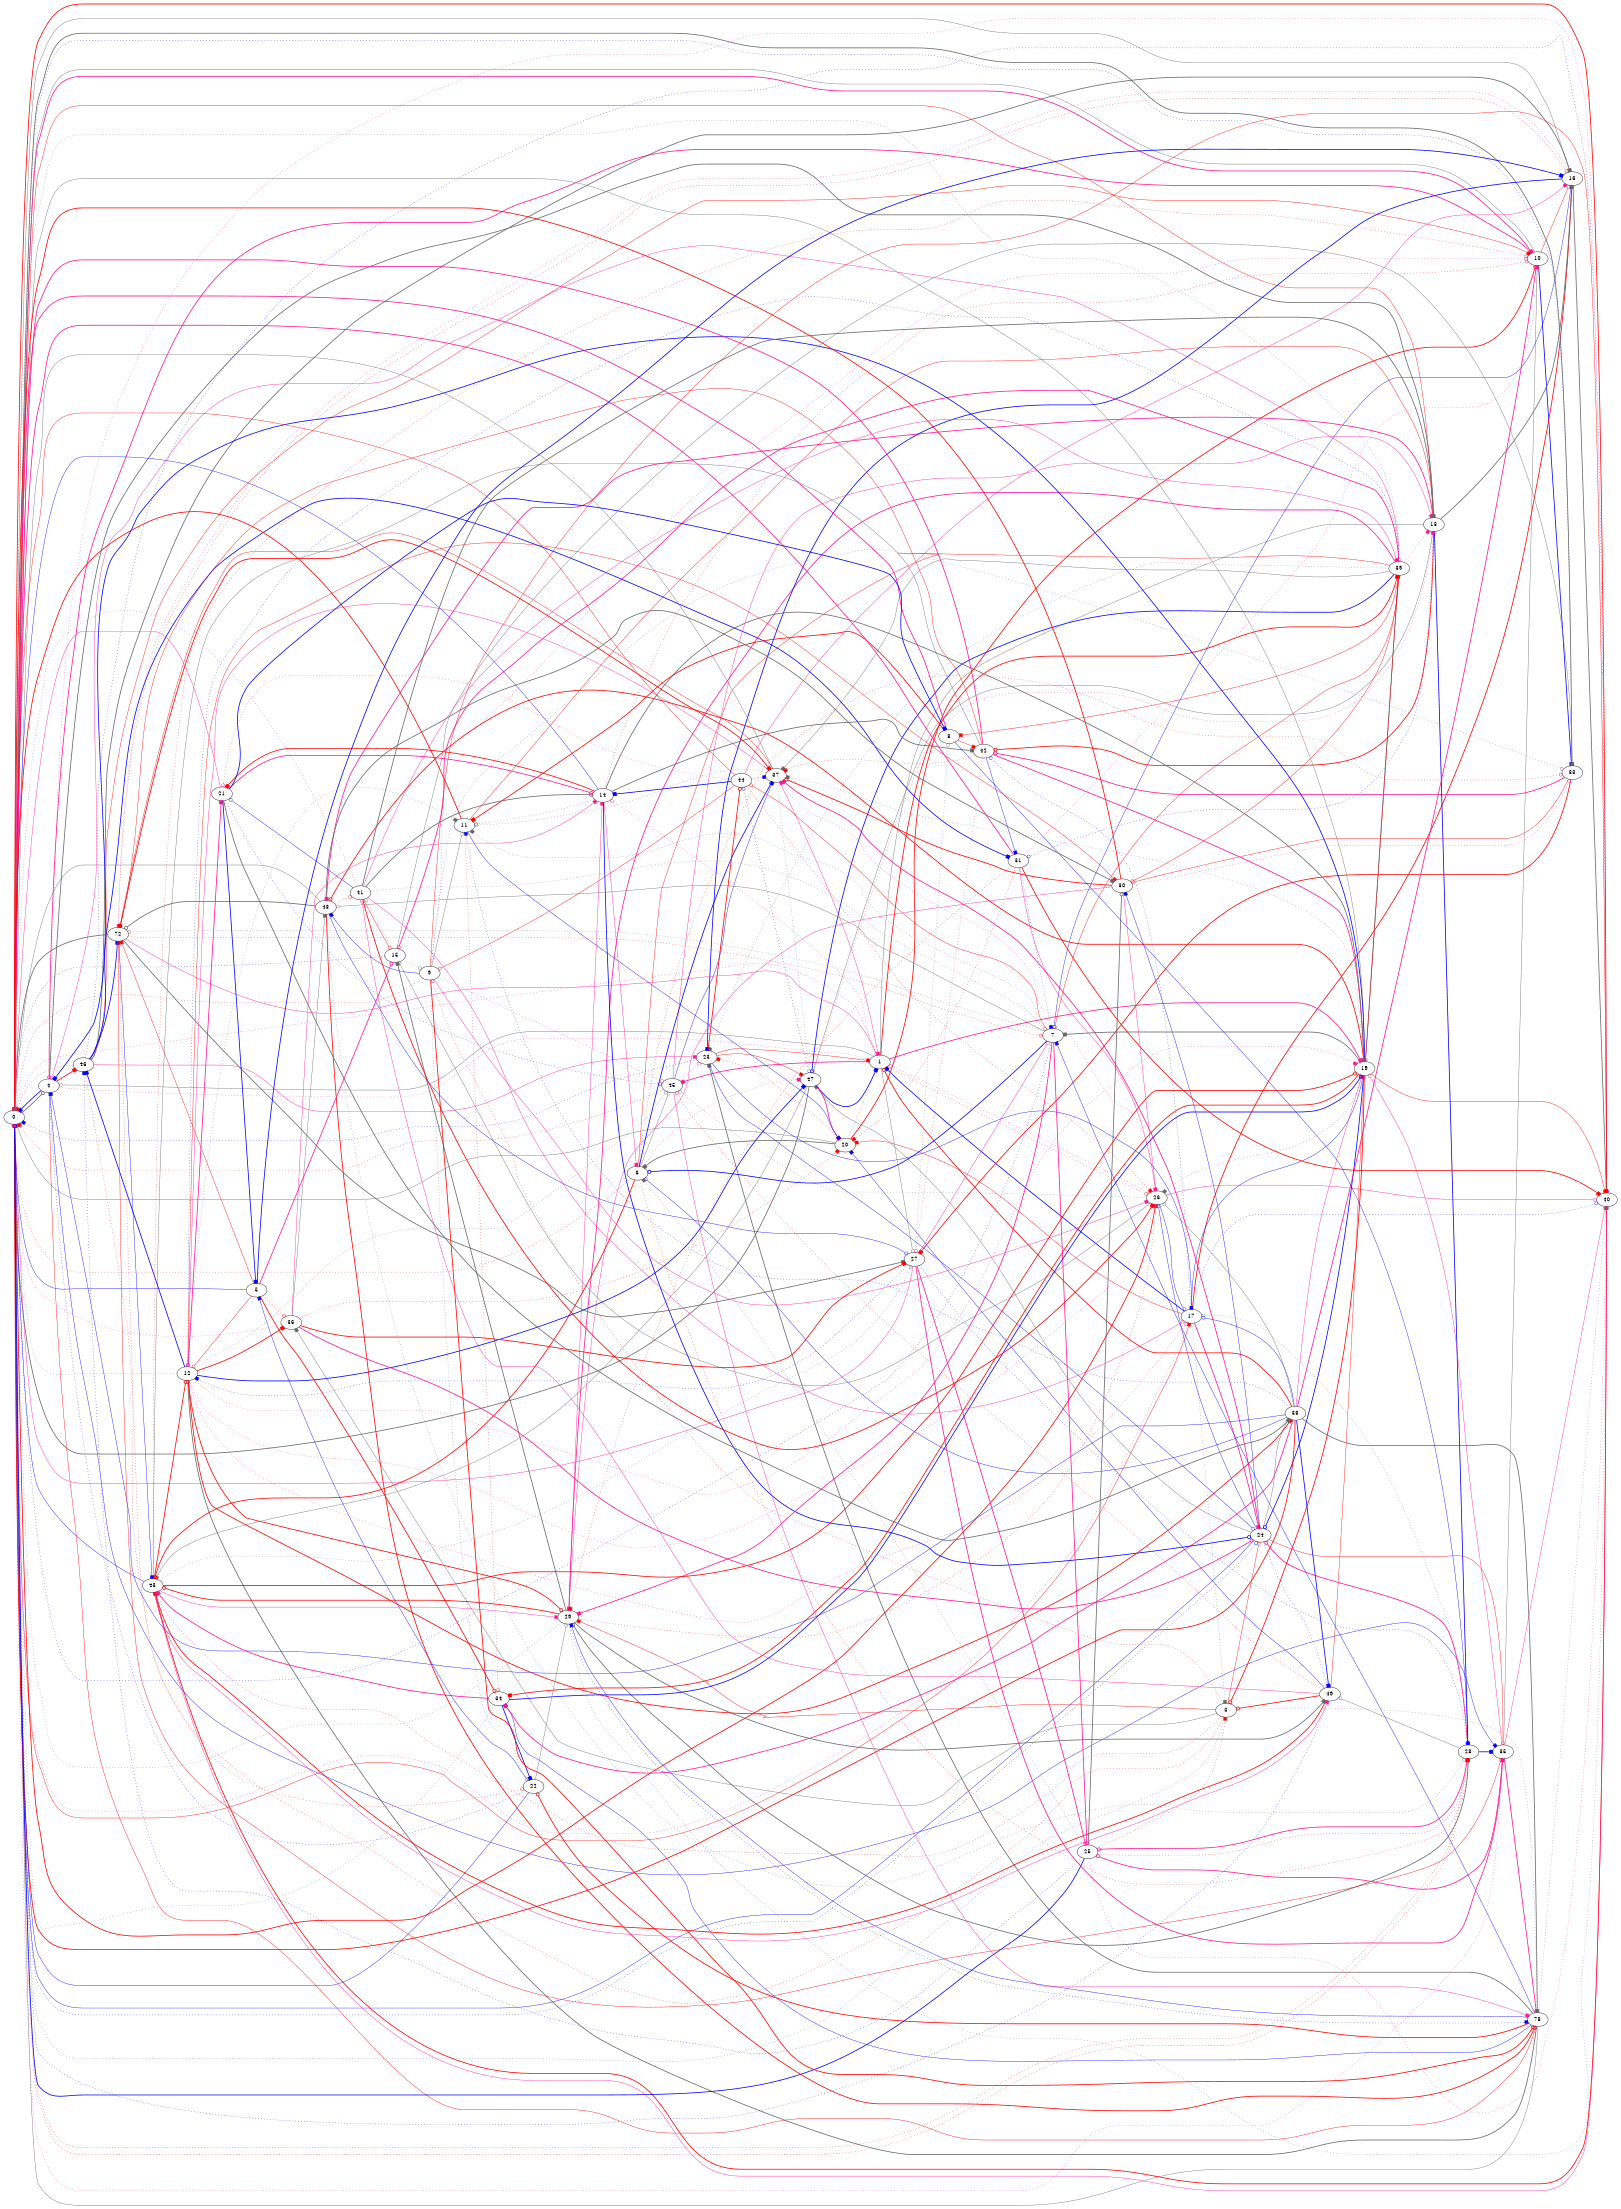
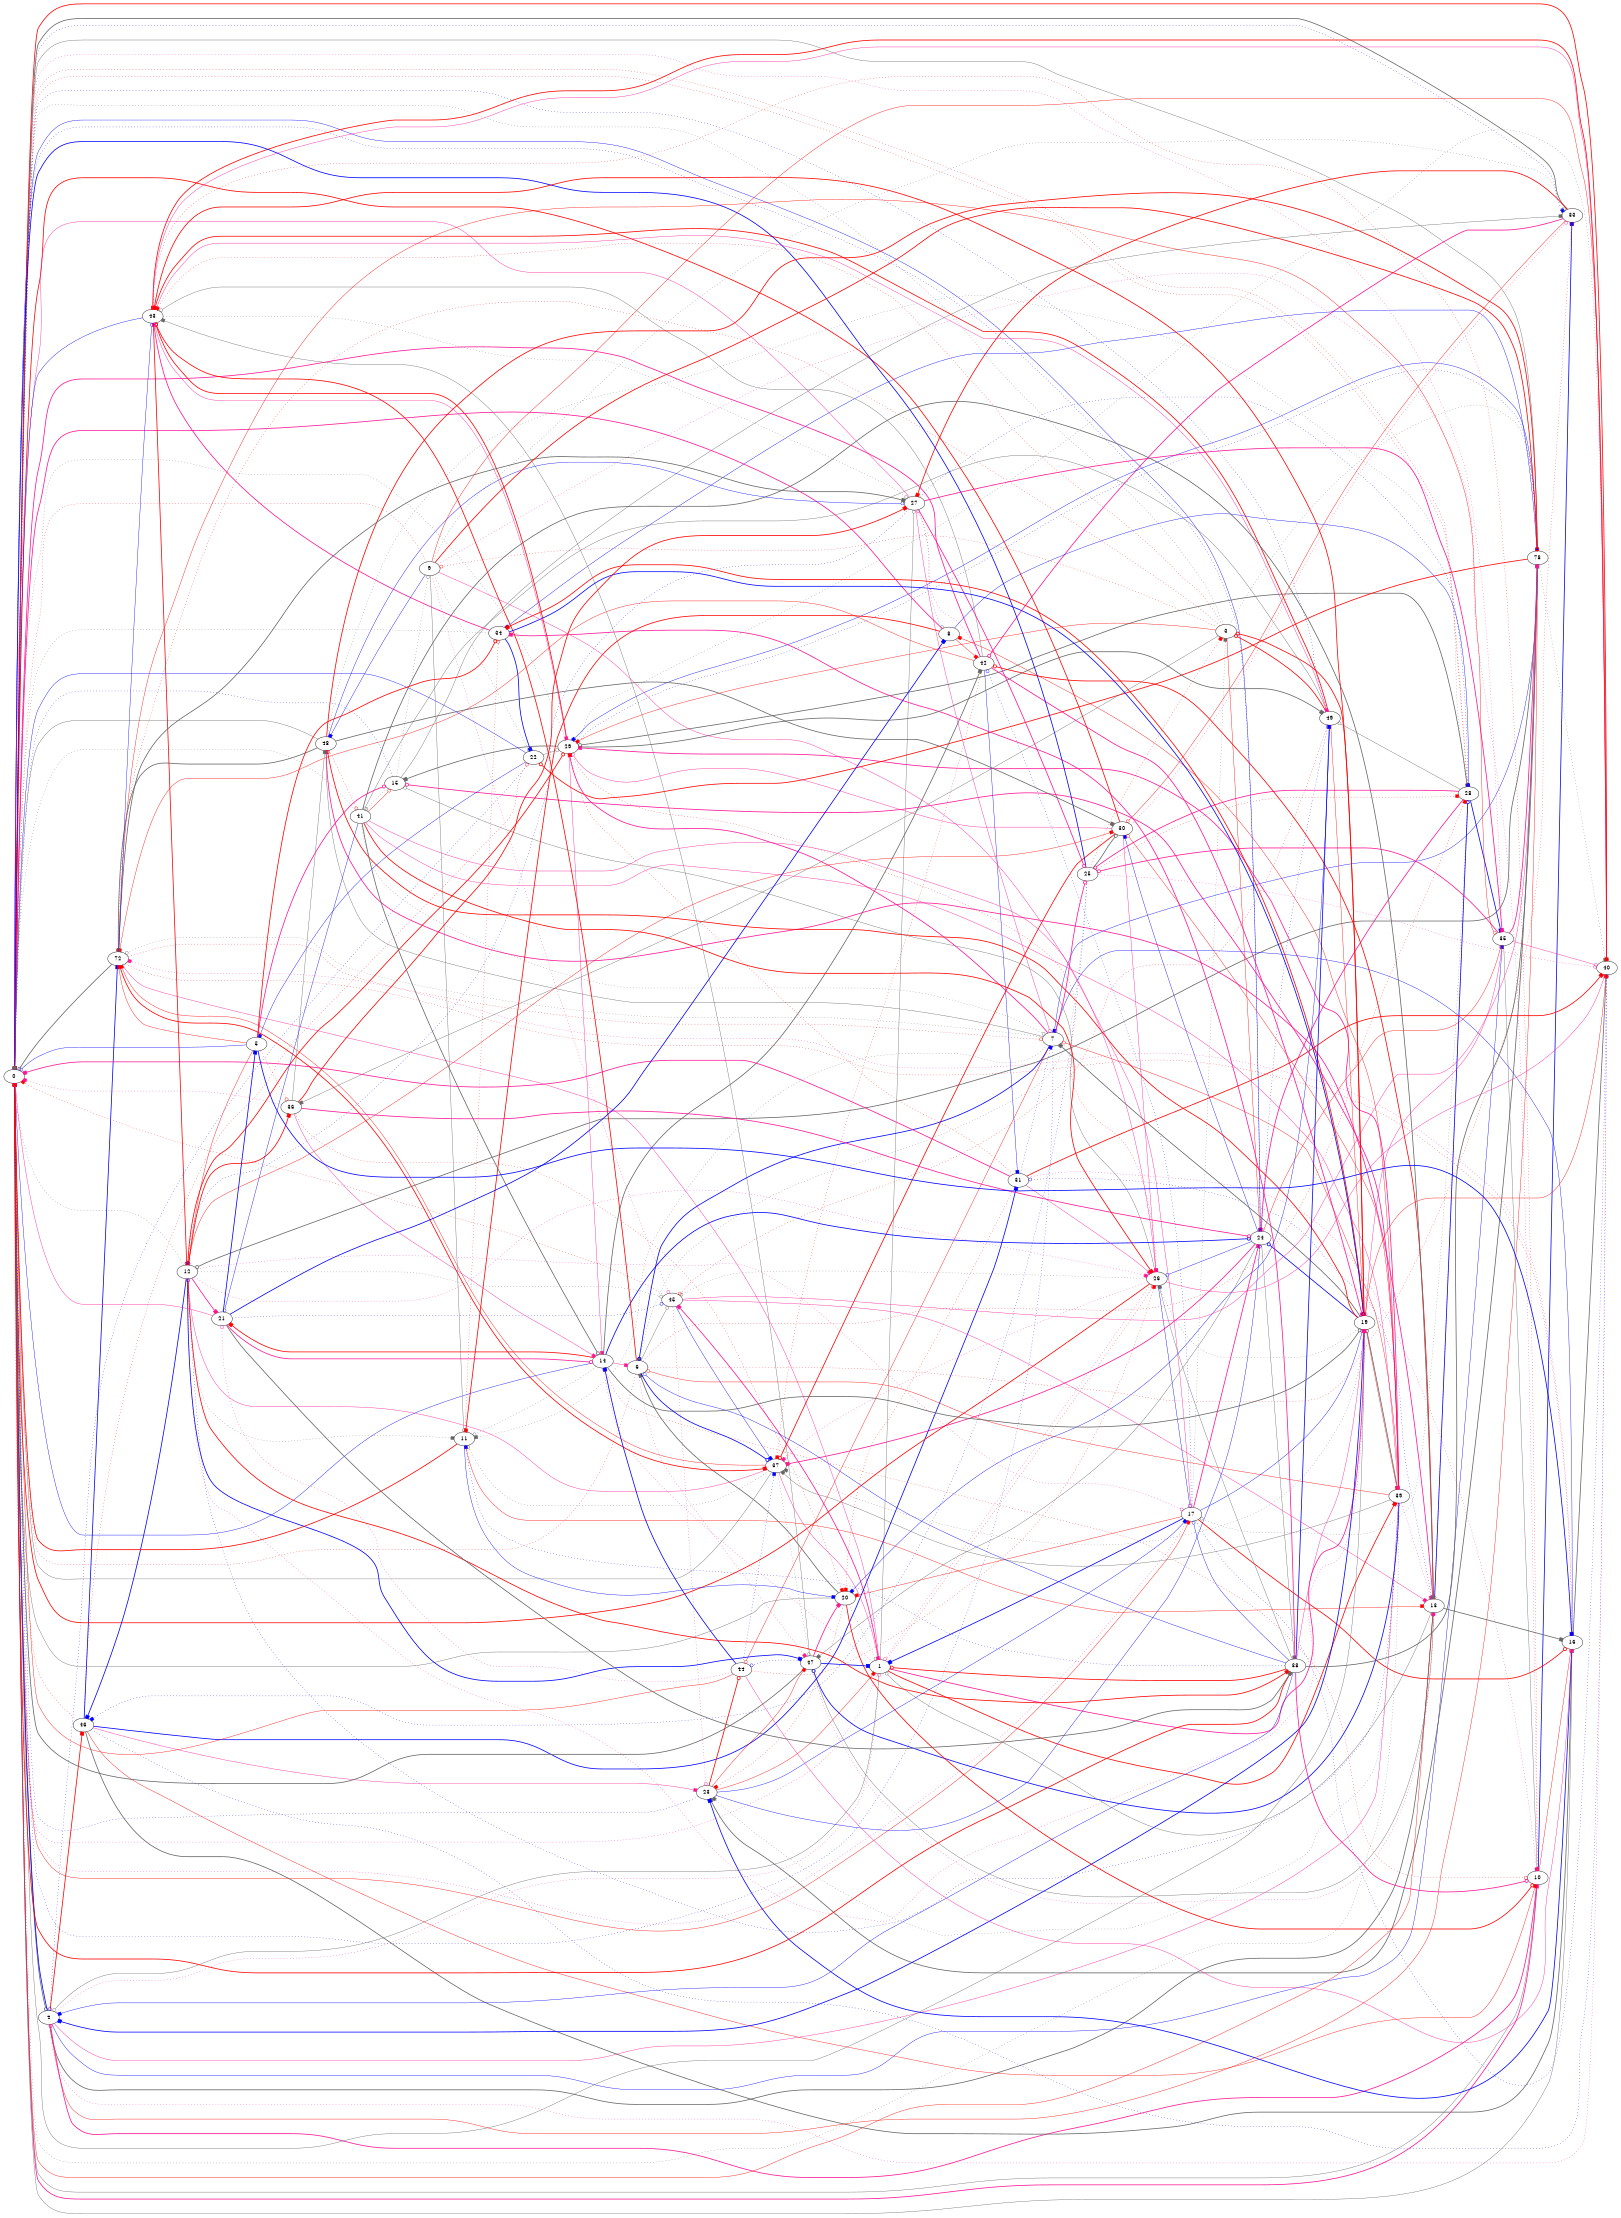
edge "44" -> "9": removed
edge "72" -> "43": arrowhead box -> odot
edge "49" -> "41": color deeppink -> gray40
edge "0" -> "24": arrowhead odot -> box
